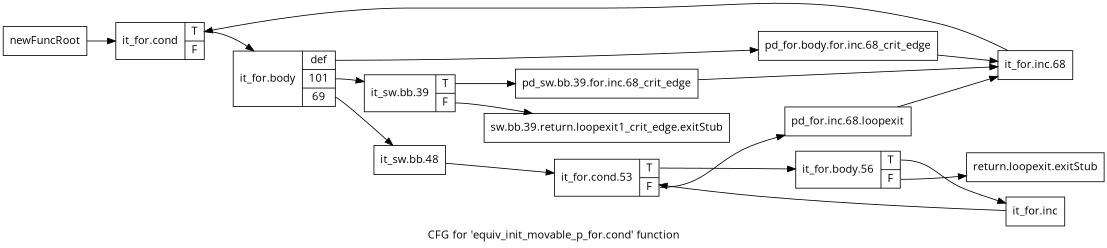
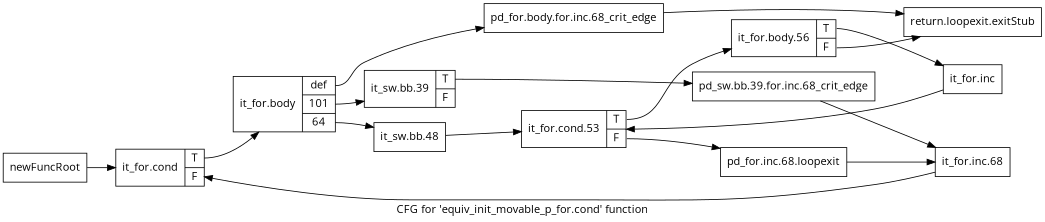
edge "pd_for.body.for.inc.68_crit_edge" -> "it_for.inc.68": now "pd_for.body.for.inc.68_crit_edge" -> "return.loopexit.exitStub"
node "it_for.body": text "69" -> "64"
node "sw.bb.39.return.loopexit1_crit_edge.exitStub": removed
